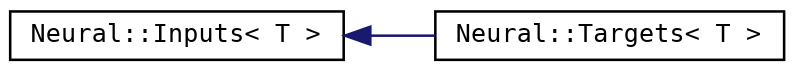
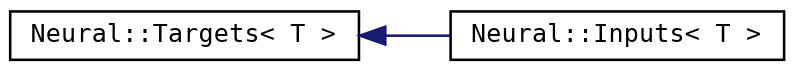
edge "Neural::Targets< T >" -> "Neural::Inputs< T >": reversed
